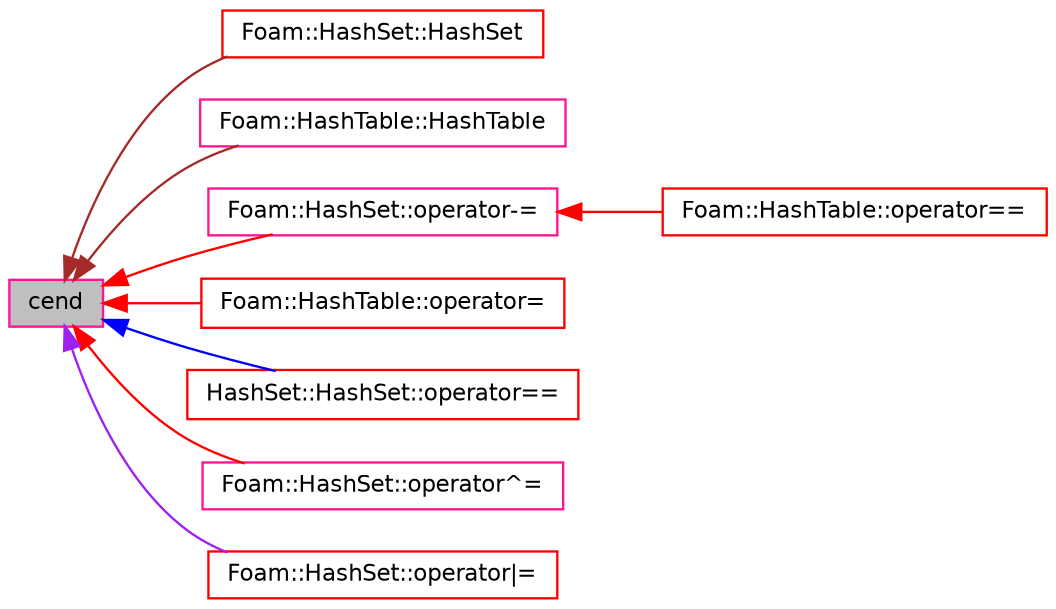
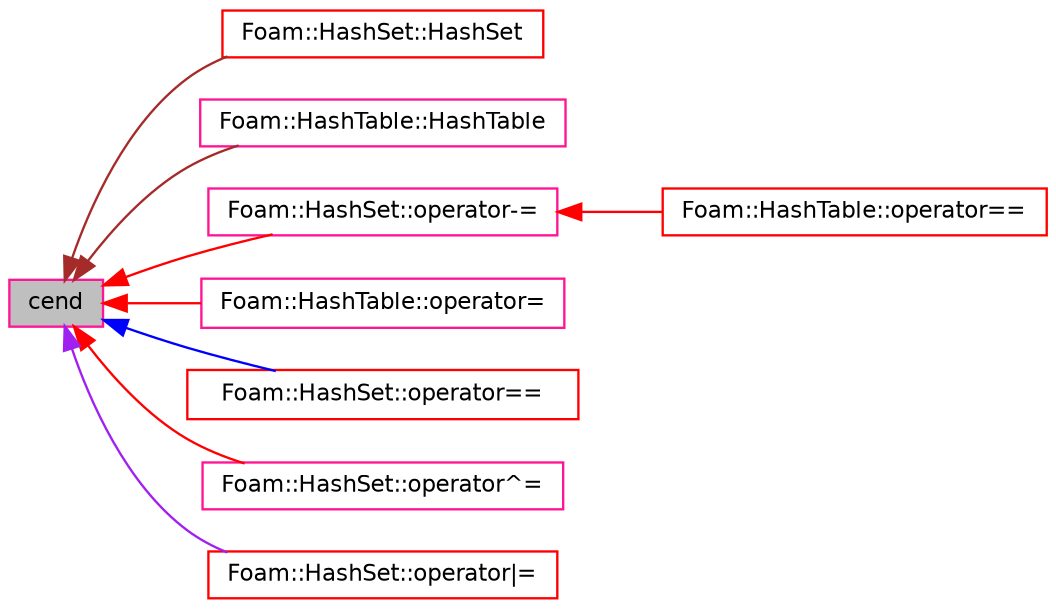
node "Foam::HashTable::operator=": color red -> deeppink
node "HashSet::HashSet::operator==": label "HashSet::HashSet::operator==" -> "Foam::HashSet::operator=="
